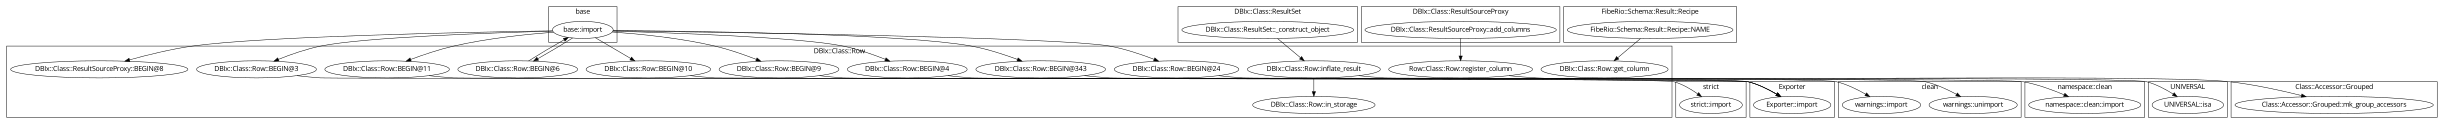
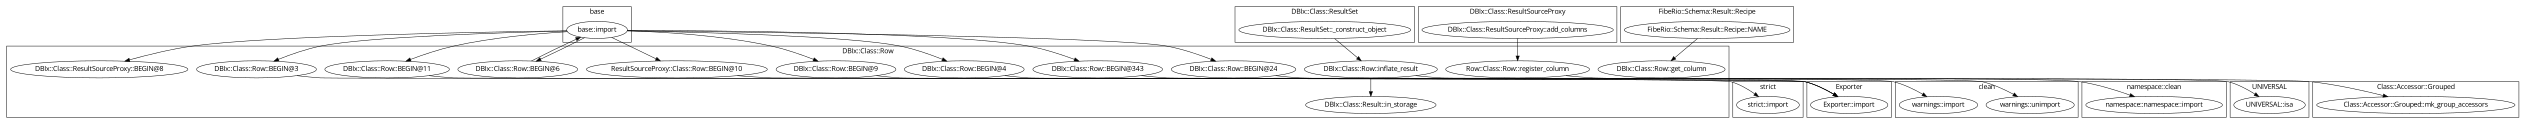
node "DBIx::Class::Row::BEGIN@10": label "DBIx::Class::Row::BEGIN@10" -> "ResultSourceProxy::Class::Row::BEGIN@10"
node "DBIx::Class::Row::in_storage": label "DBIx::Class::Row::in_storage" -> "DBIx::Class::Result::in_storage"
node "namespace::clean::import": label "namespace::clean::import" -> "namespace::namespace::import"
